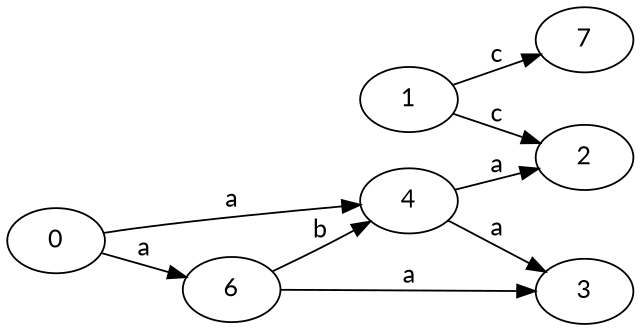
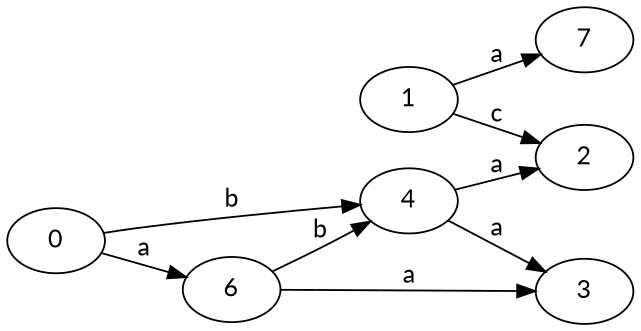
edge "1" -> "7": label "c" -> "a"
edge "0" -> "4": label "a" -> "b"
